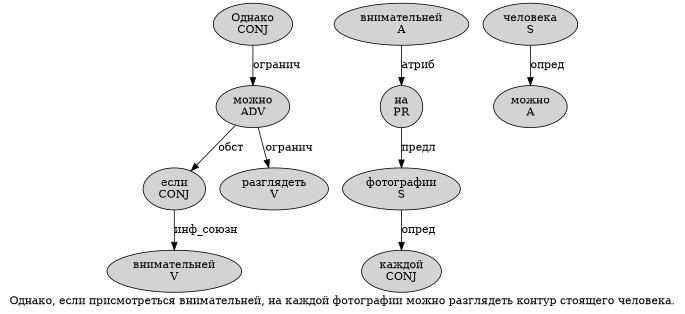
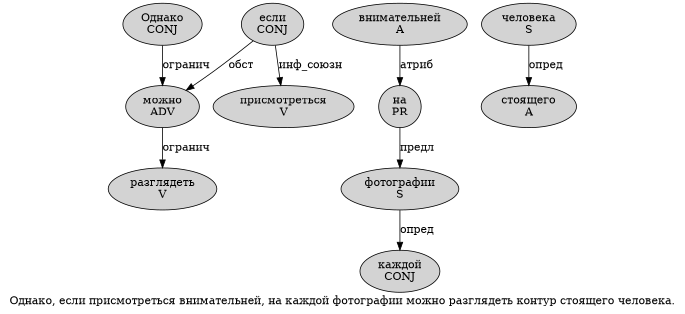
node "можно A": label "можно A" -> "стоящего A"
edge "можно ADV" -> "если CONJ": reversed
node "внимательней V": label "внимательней V" -> "присмотреться V"
